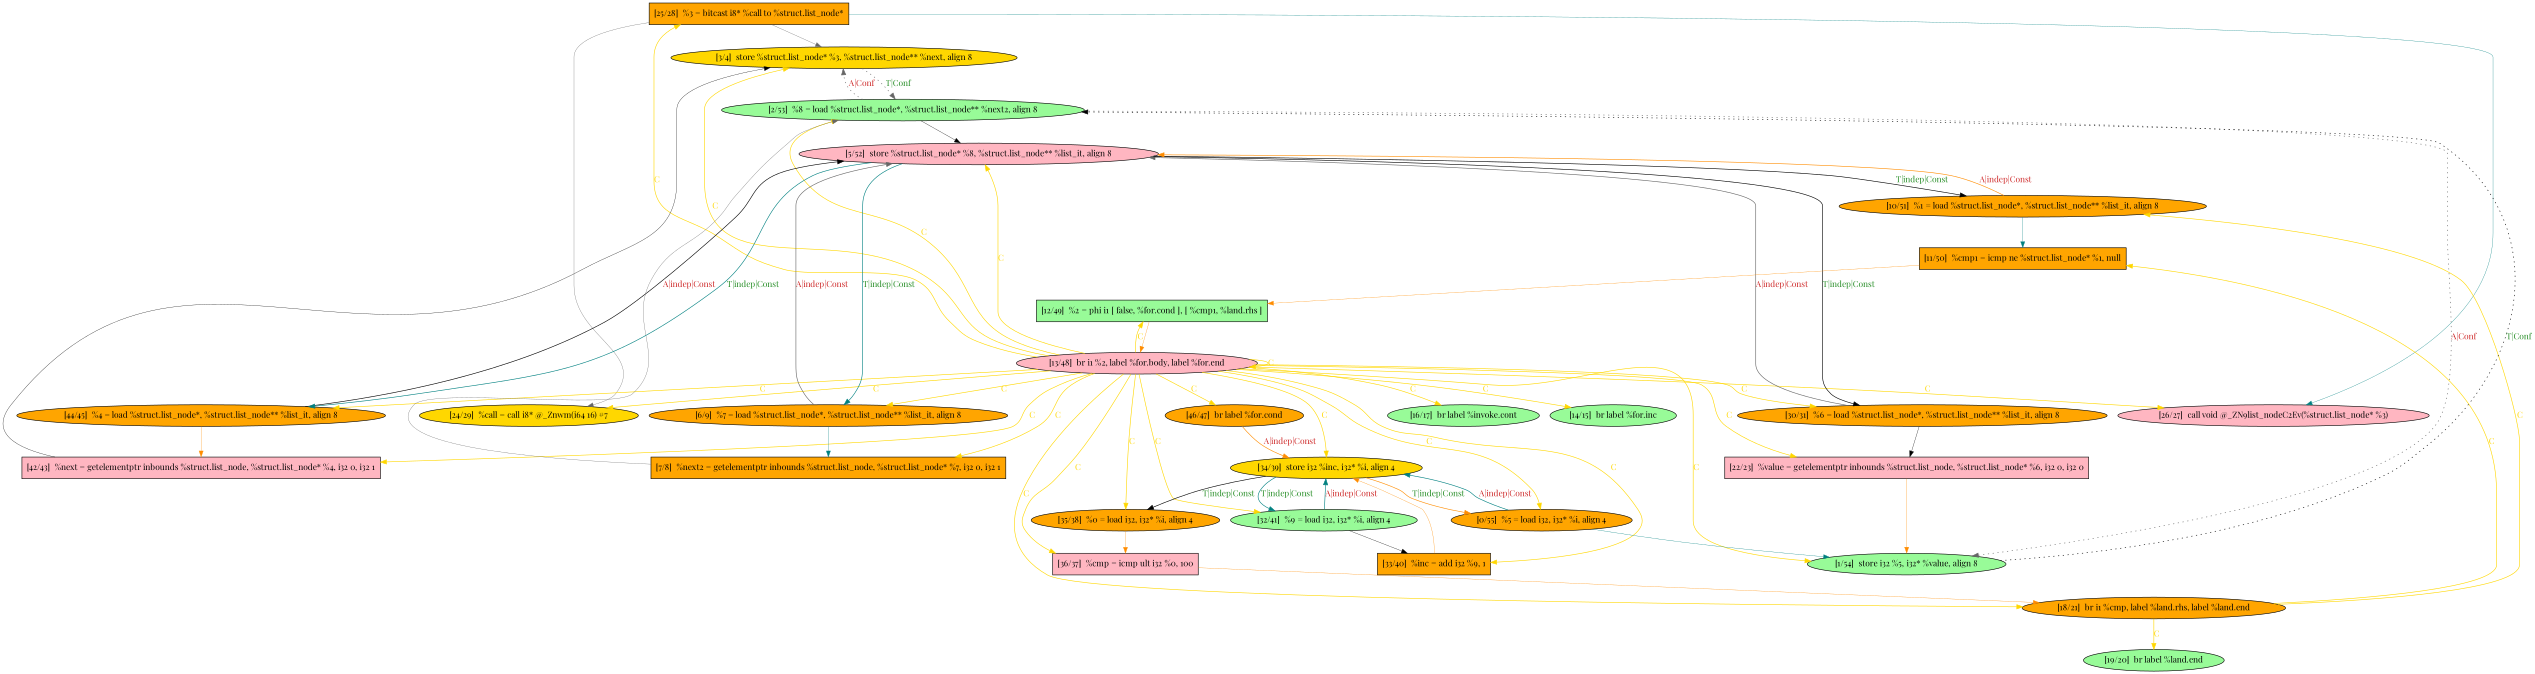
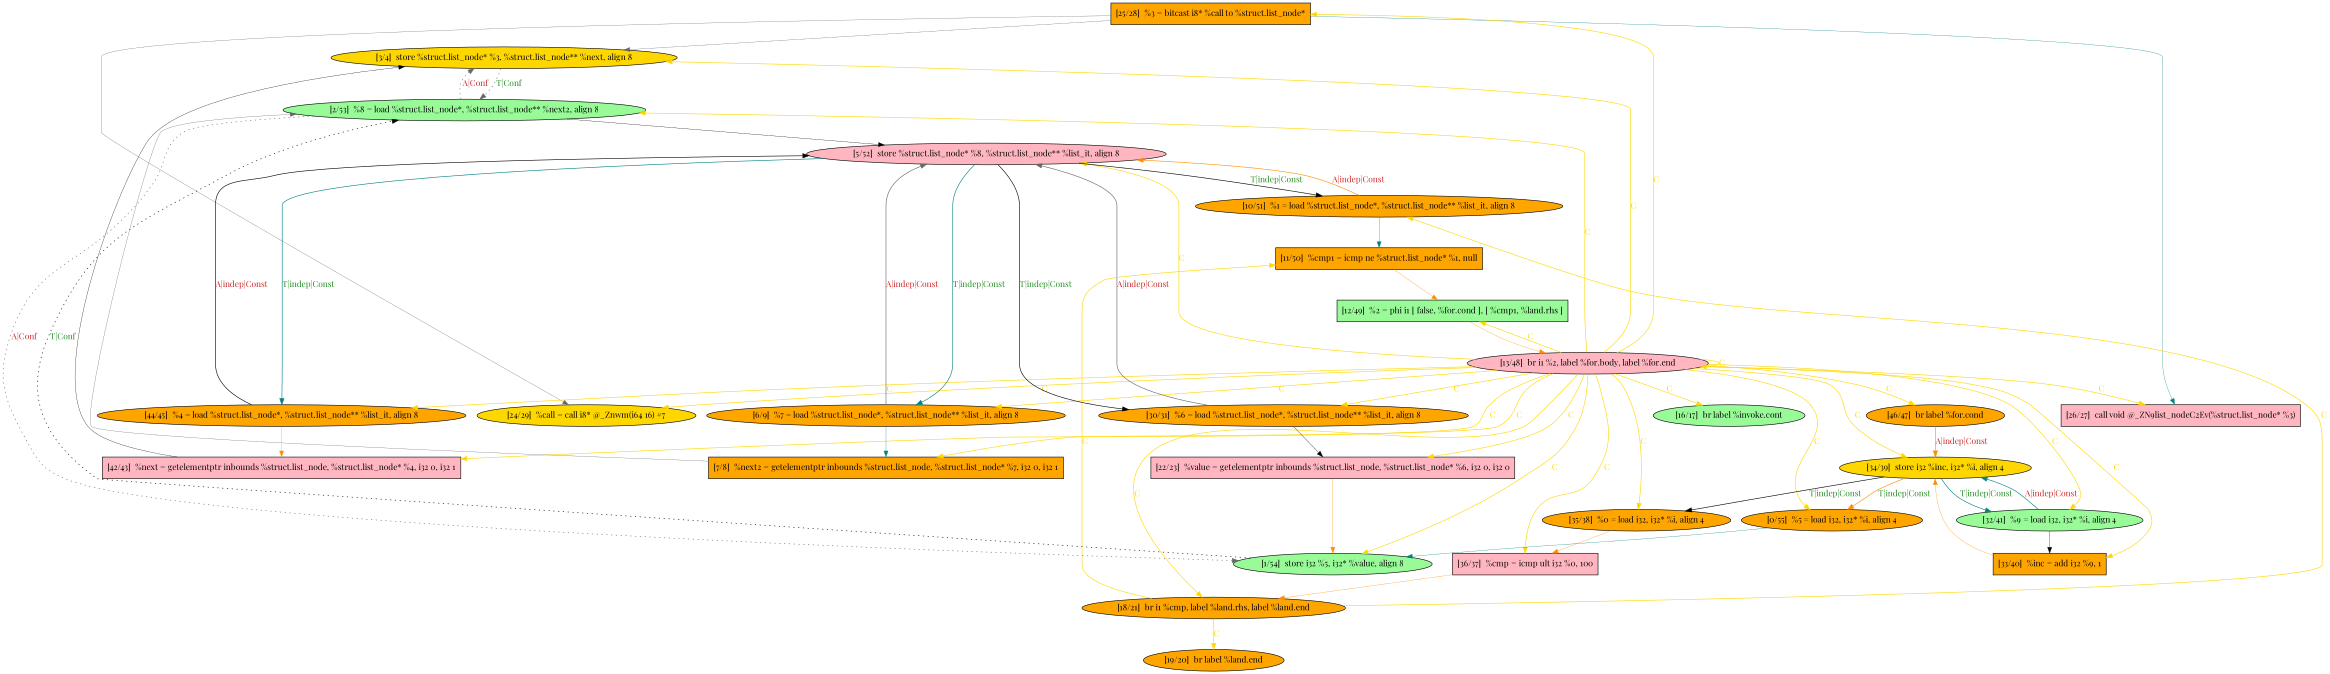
node "[14/15]  br label %for.inc": removed
node "[26/27]  call void @_ZN9list_nodeC2Ev(%struct.list_node* %3)": shape ellipse -> box
edge "[0/55]  %5 = load i32, i32* %i, align 4" -> "[34/39]  store i32 %inc, i32* %i, align 4": removed, label "A|indep|Const"
node "[19/20]  br label %land.end": fillcolor palegreen -> orange
